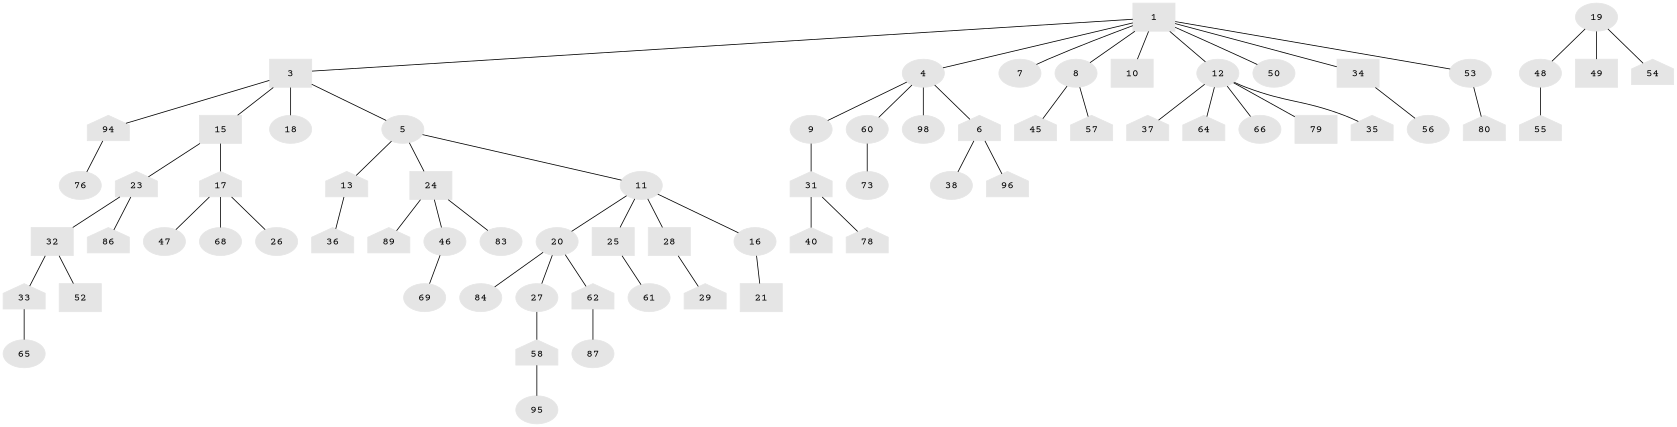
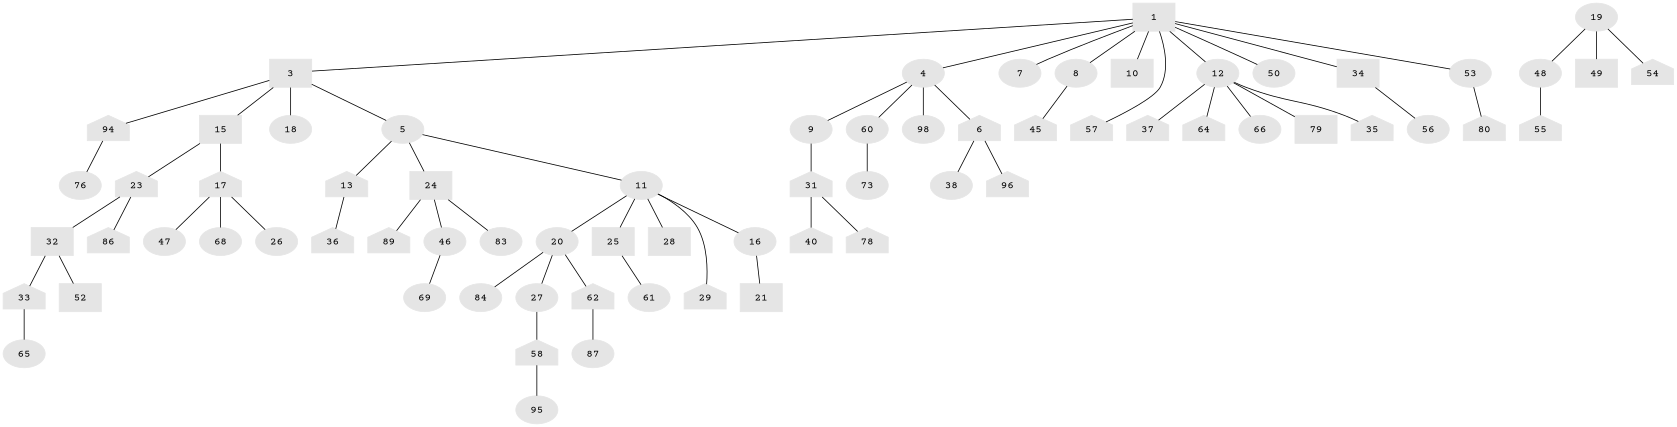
edge "8" -- "57": now "1" -- "57"
edge "28" -- "29": now "11" -- "29"
